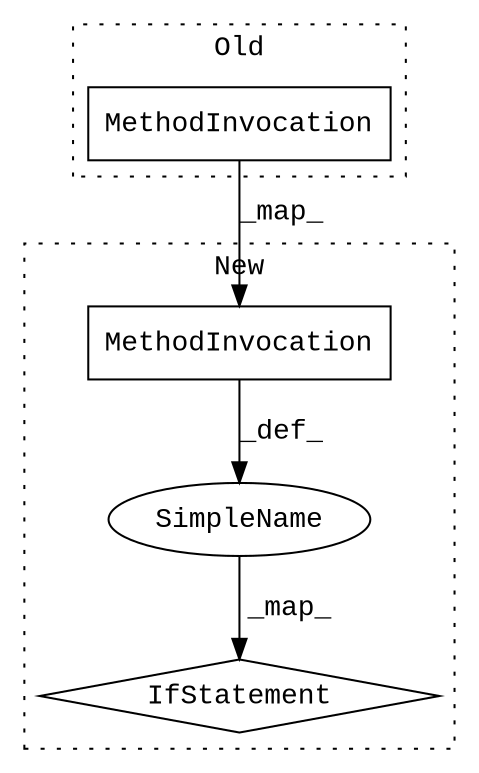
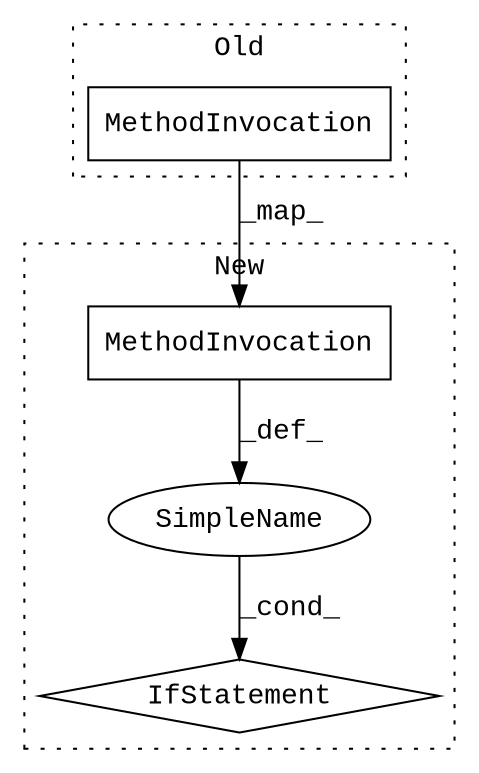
edge "SimpleName" -> "IfStatement": label "_map_" -> "_cond_"
